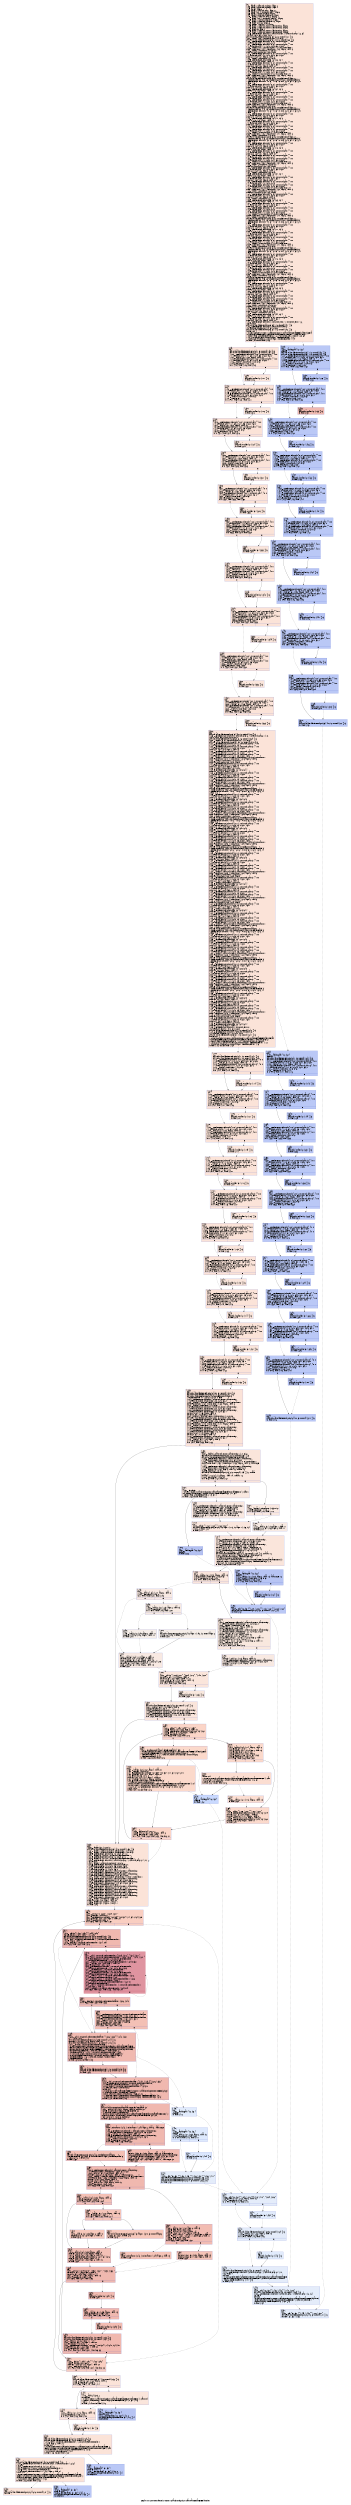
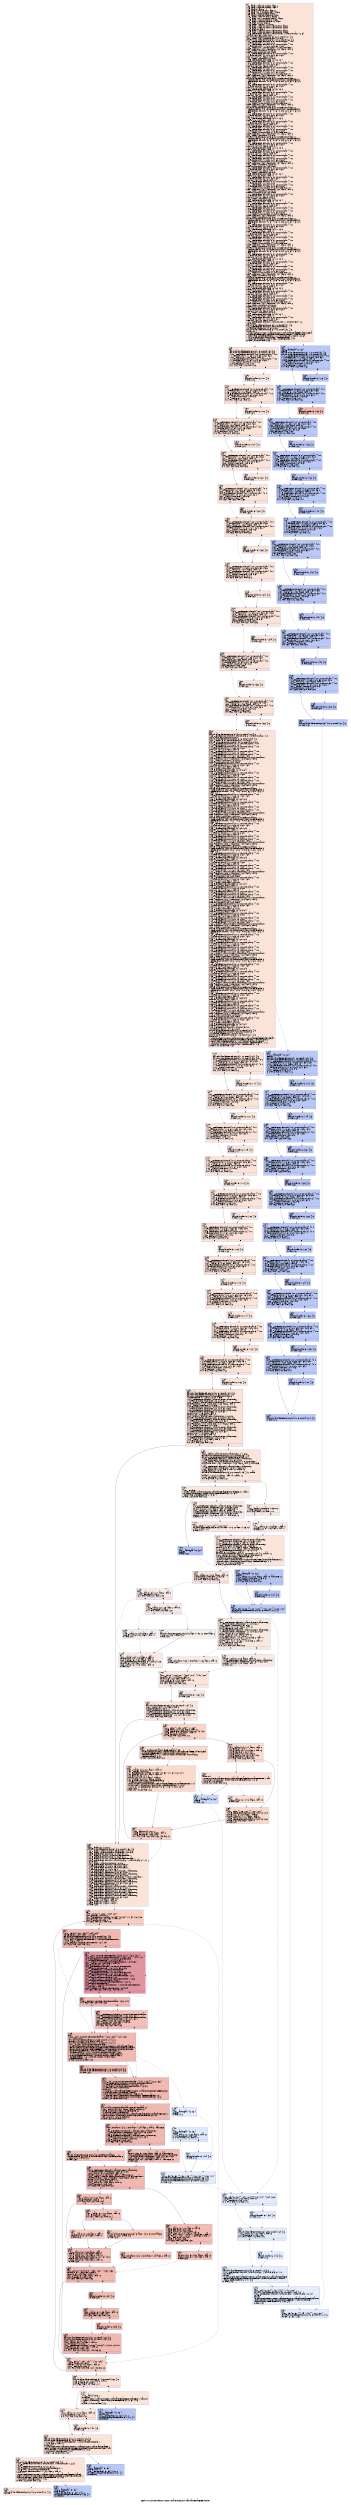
node "%2:": text "%5 = ass i64, align 8" -> "%5 = alloca i64, align 8"
node "%220:": added
edge "%339:" -> "%342:": now "%339:" -> "%343:"
